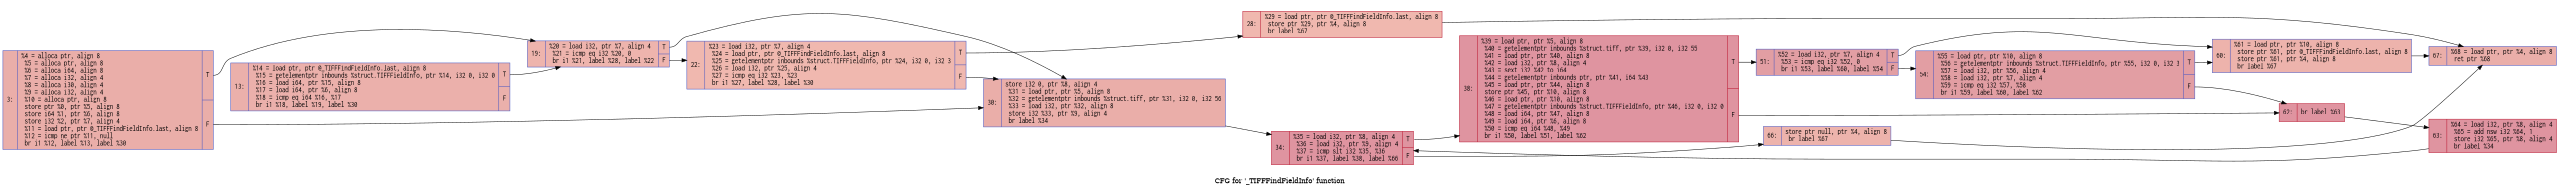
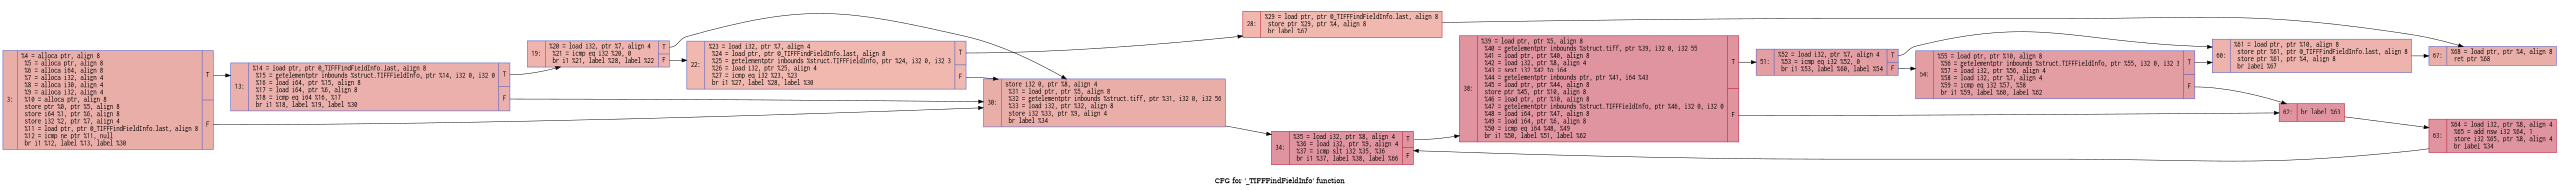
edge "3:" -> "19:": now "3:" -> "13:"
edge "13:" -> "30:": added
node "66:": removed
